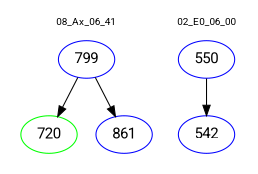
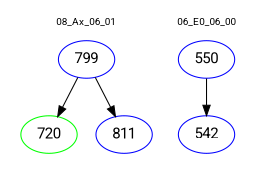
cluster "08_Ax_06_41": label "08_Ax_06_41" -> "08_Ax_06_01"
cluster "02_E0_06_00": label "02_E0_06_00" -> "06_E0_06_00"
node "861": label "861" -> "811"
